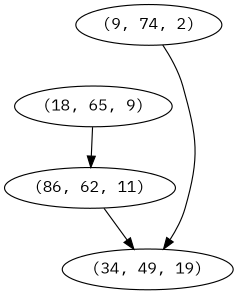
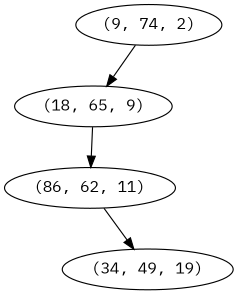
edge "(9, 74, 2)" -> "(34, 49, 19)": now "(9, 74, 2)" -> "(18, 65, 9)"
